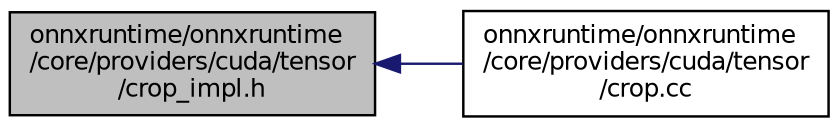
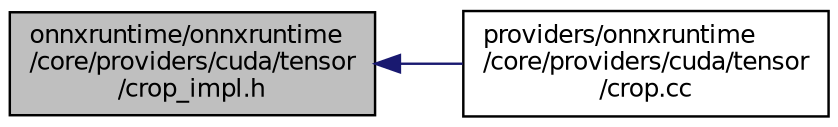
node "onnxruntime/onnxruntime /core/providers/cuda/tensor /crop.cc": label "onnxruntime/onnxruntime /core/providers/cuda/tensor /crop.cc" -> "providers/onnxruntime /core/providers/cuda/tensor /crop.cc"
